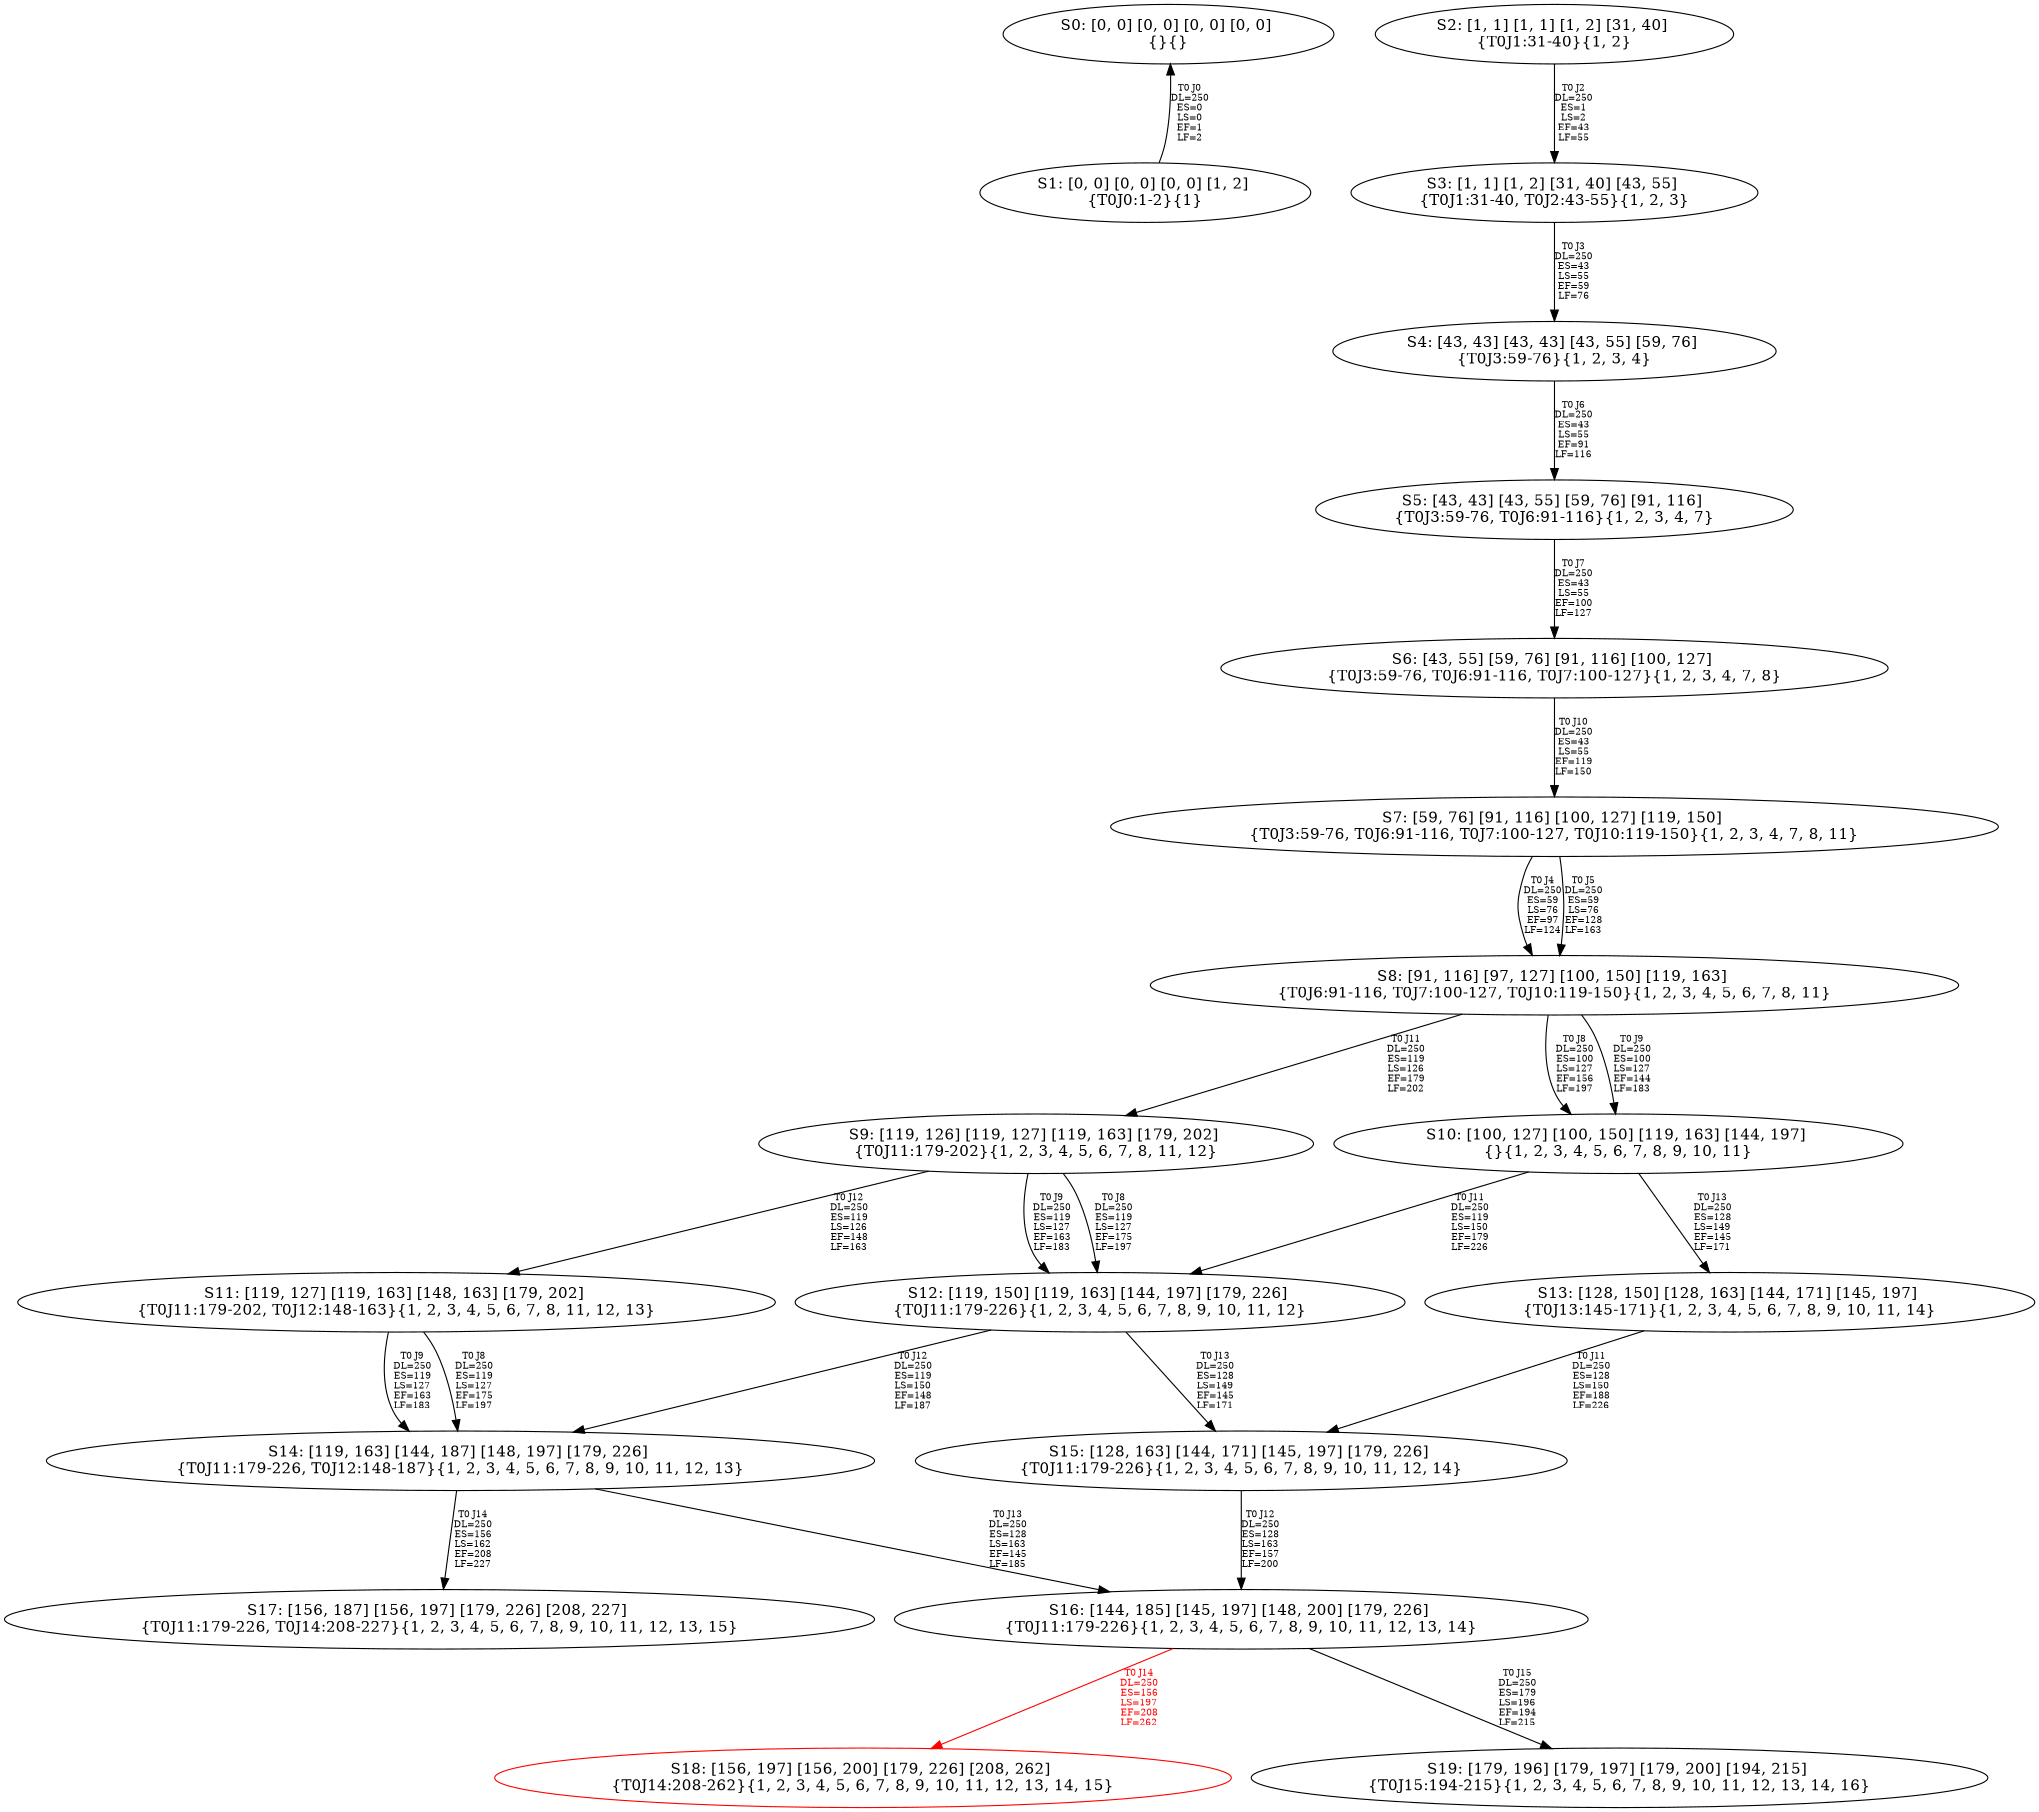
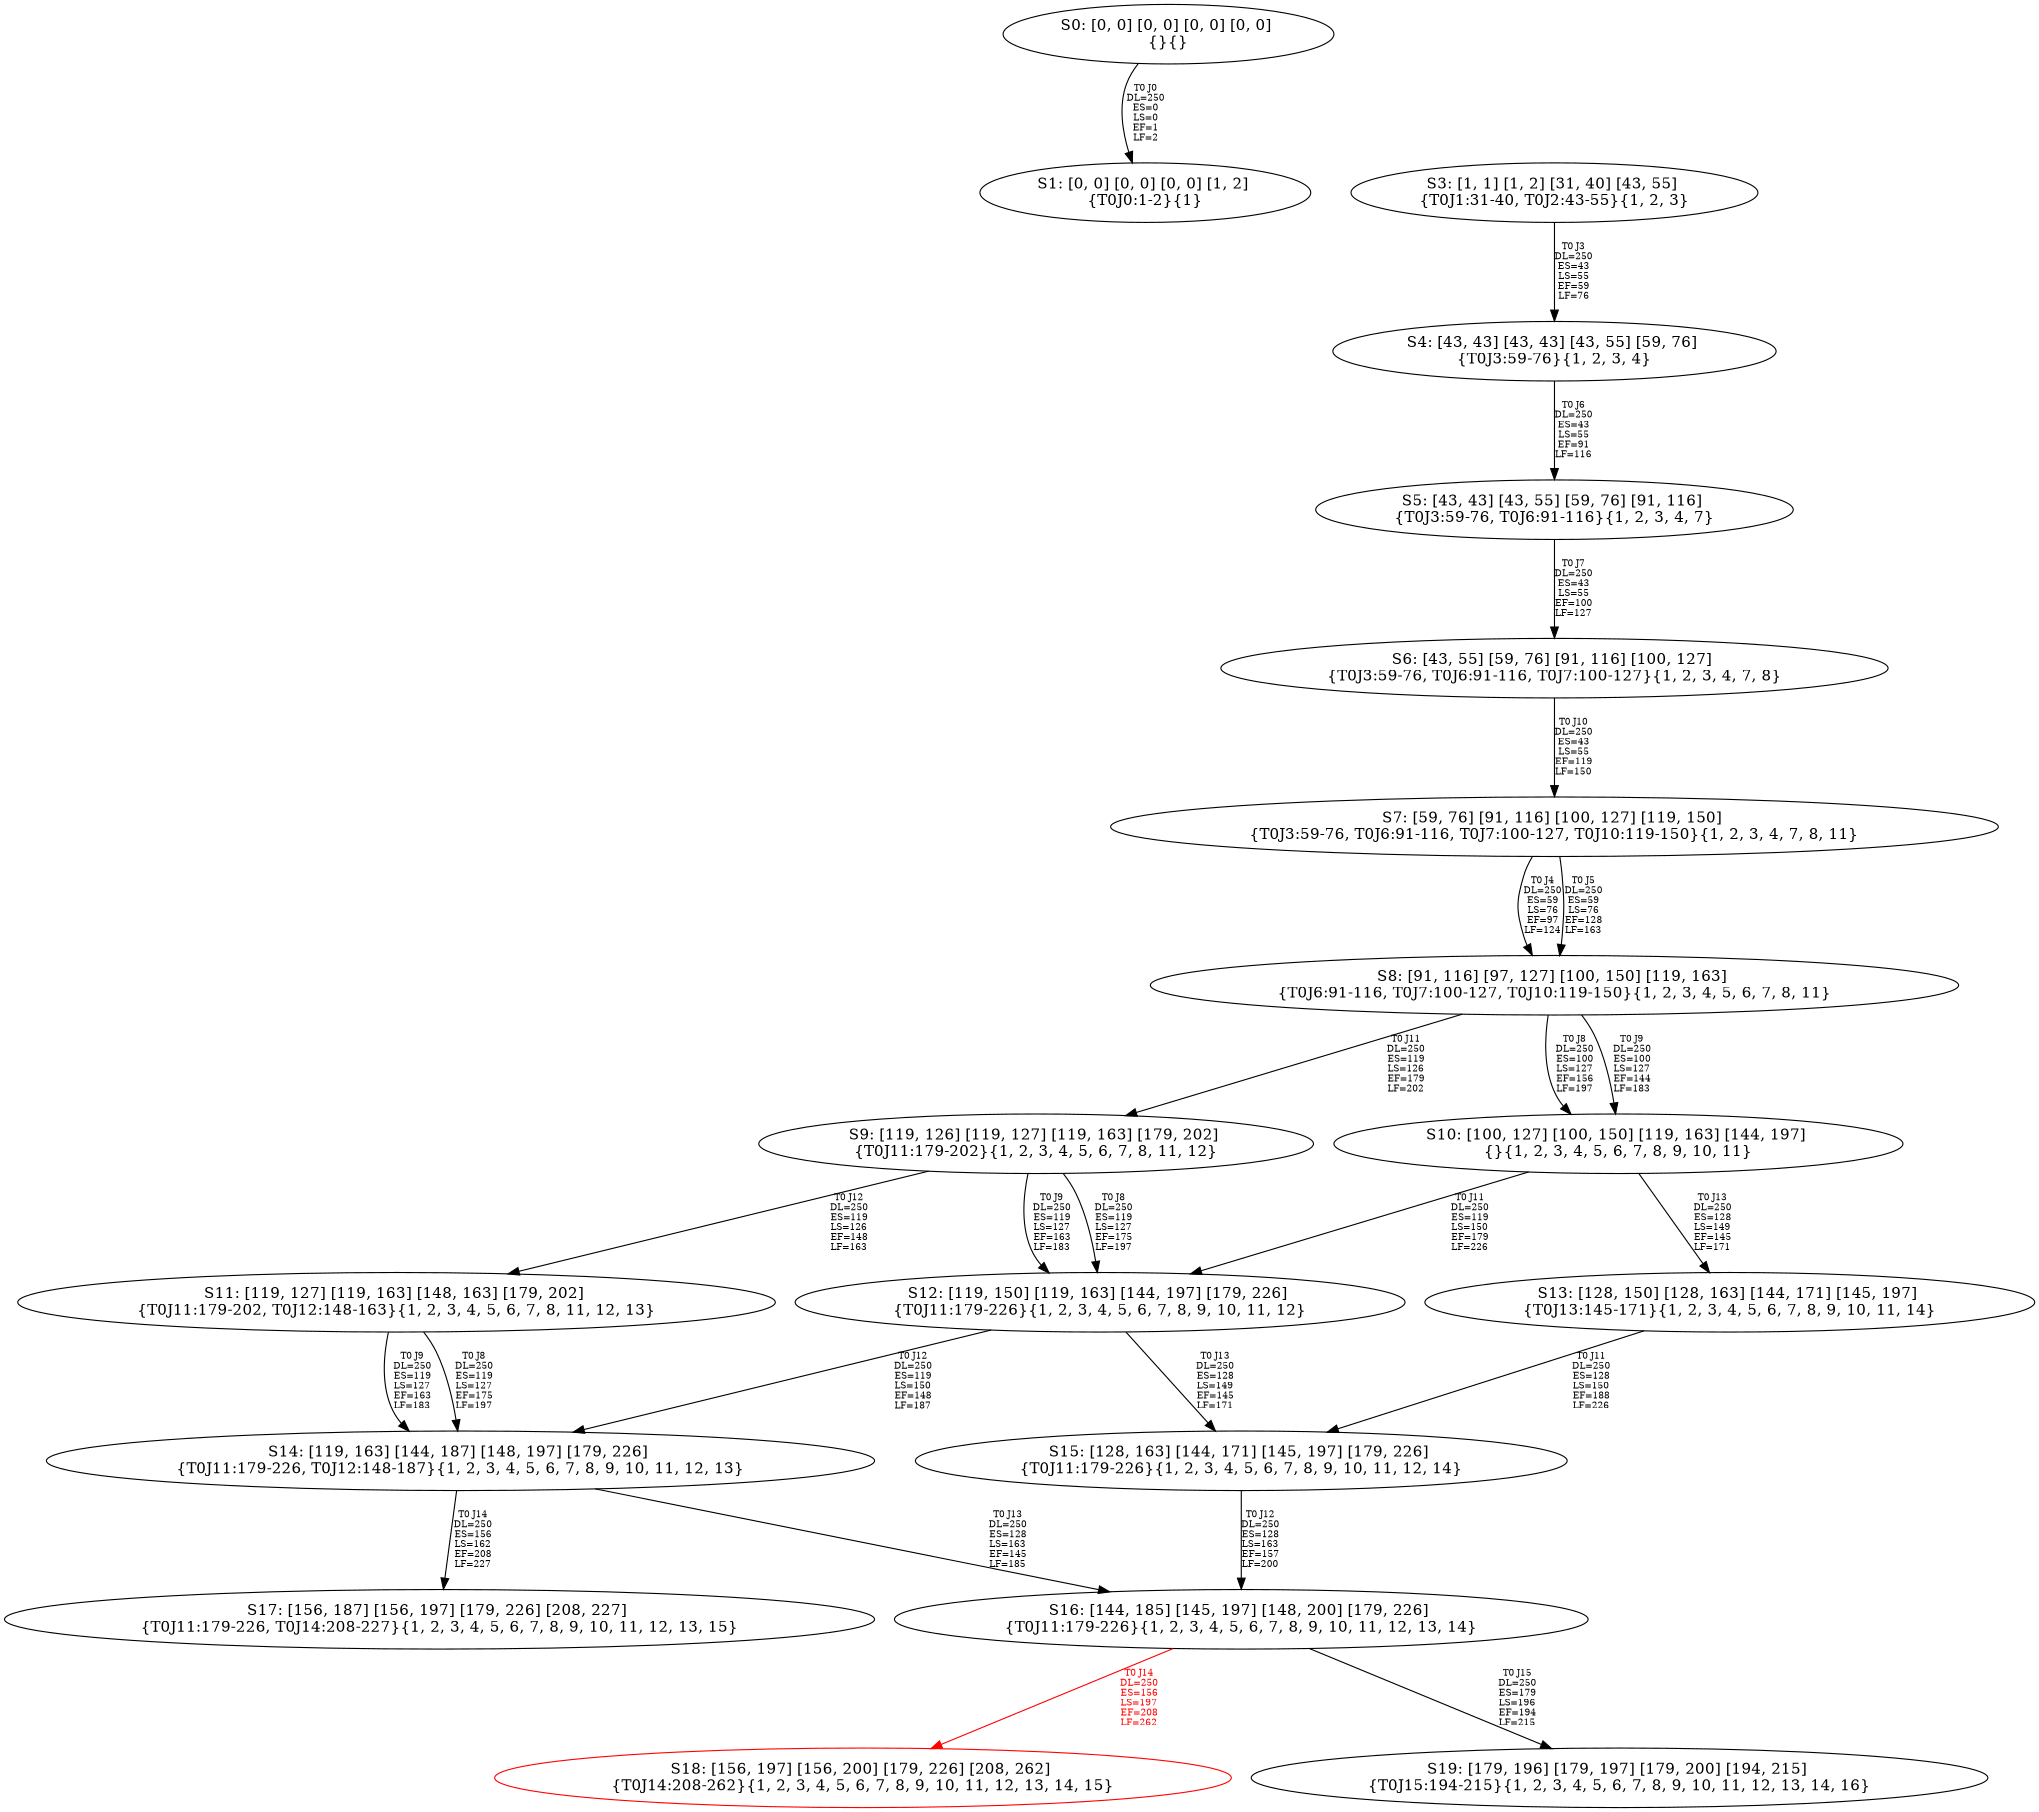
node "S2: [1, 1] [1, 1] [1, 2] [31, 40] {T0J1:31-40}{1, 2}": removed
edge "S1: [0, 0] [0, 0] [0, 0] [1, 2] {T0J0:1-2}{1}" -> "S0: [0, 0] [0, 0] [0, 0] [0, 0] {}{}": reversed
